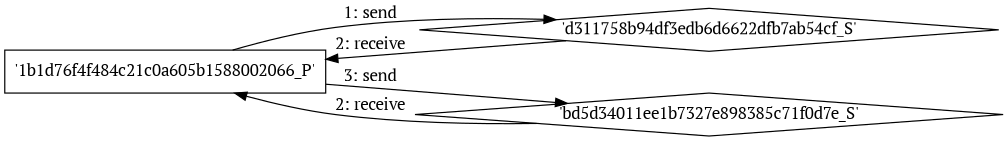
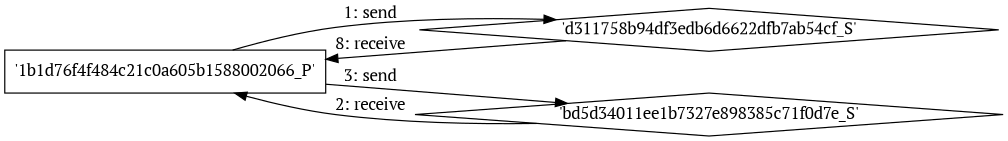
edge "'d311758b94df3edb6d6622dfb7ab54cf_S'" -> "'1b1d76f4f484c21c0a605b1588002066_P'": label "2: receive" -> "8: receive"
